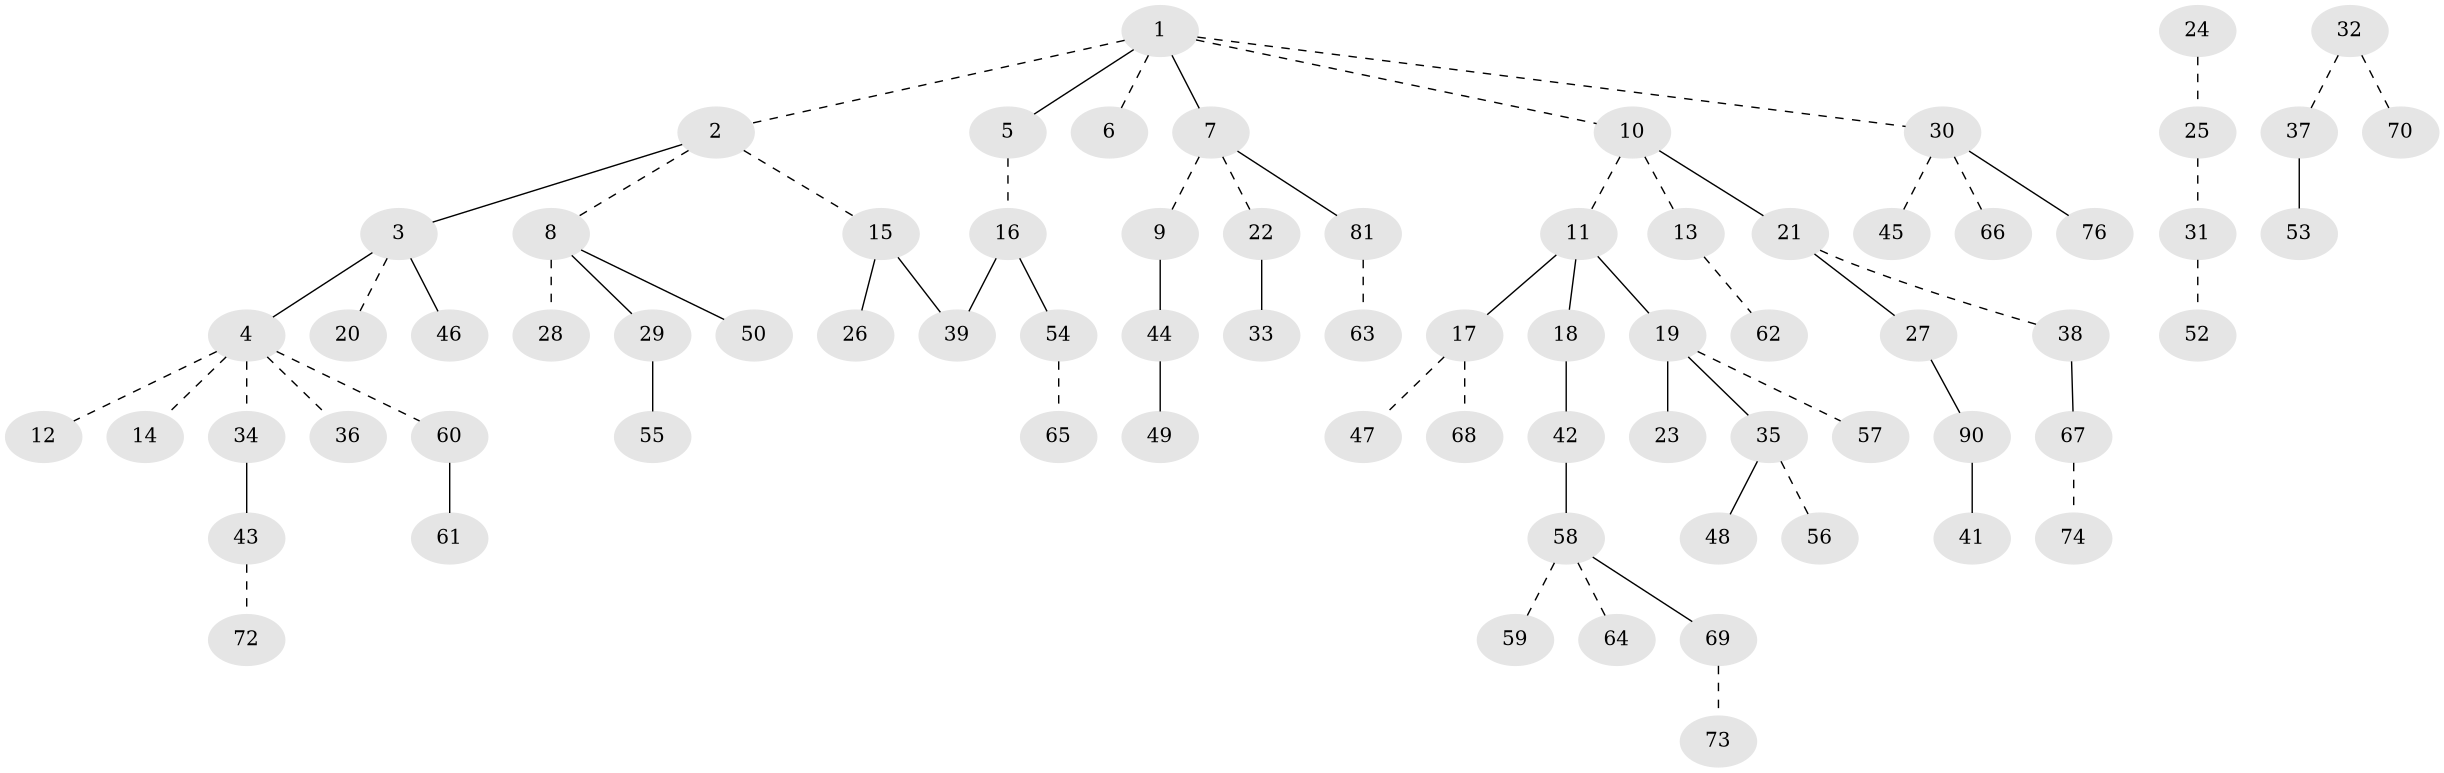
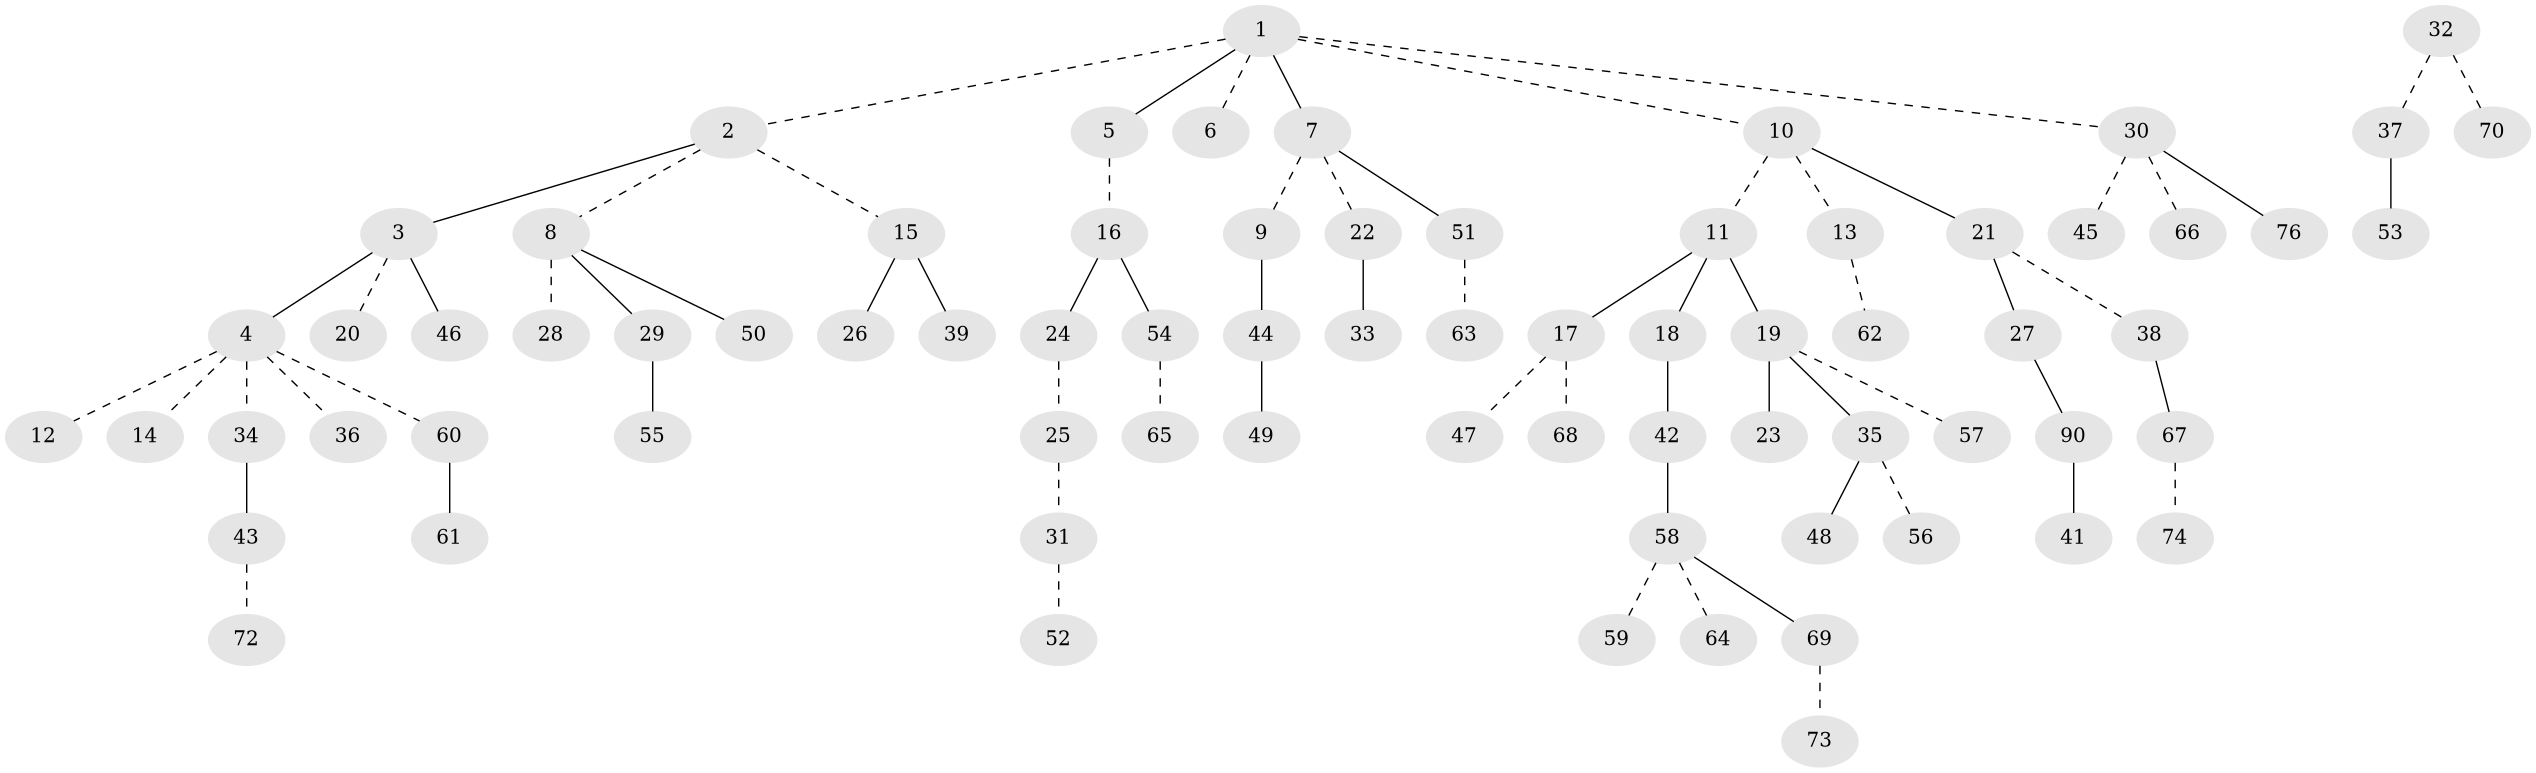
node "81": label "81" -> "51"
edge "16" -- "39": now "16" -- "24"
